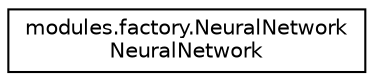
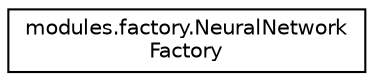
node "modules.factory.NeuralNetwork NeuralNetwork": label "modules.factory.NeuralNetwork NeuralNetwork" -> "modules.factory.NeuralNetwork Factory"
